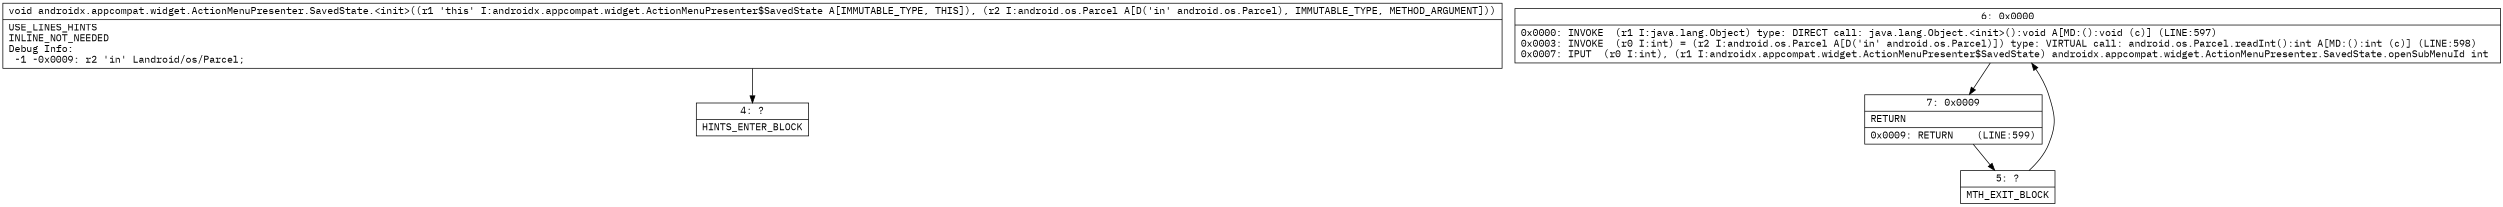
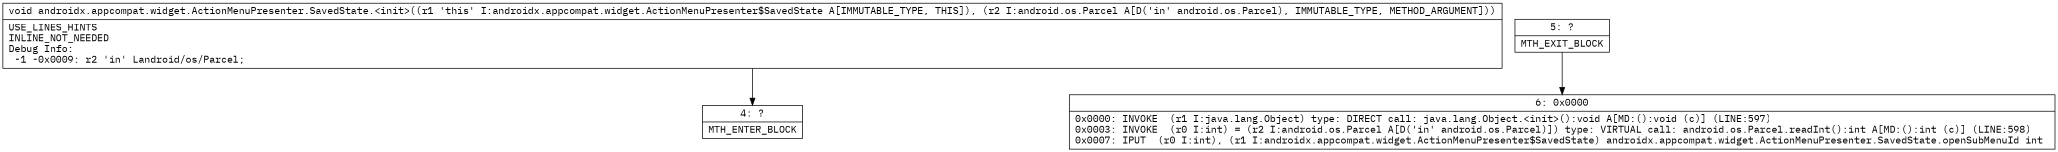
node "7: 0x0009": removed
node "4: ?": text "HINTS_ENTER_BLOCK" -> "MTH_ENTER_BLOCK"
